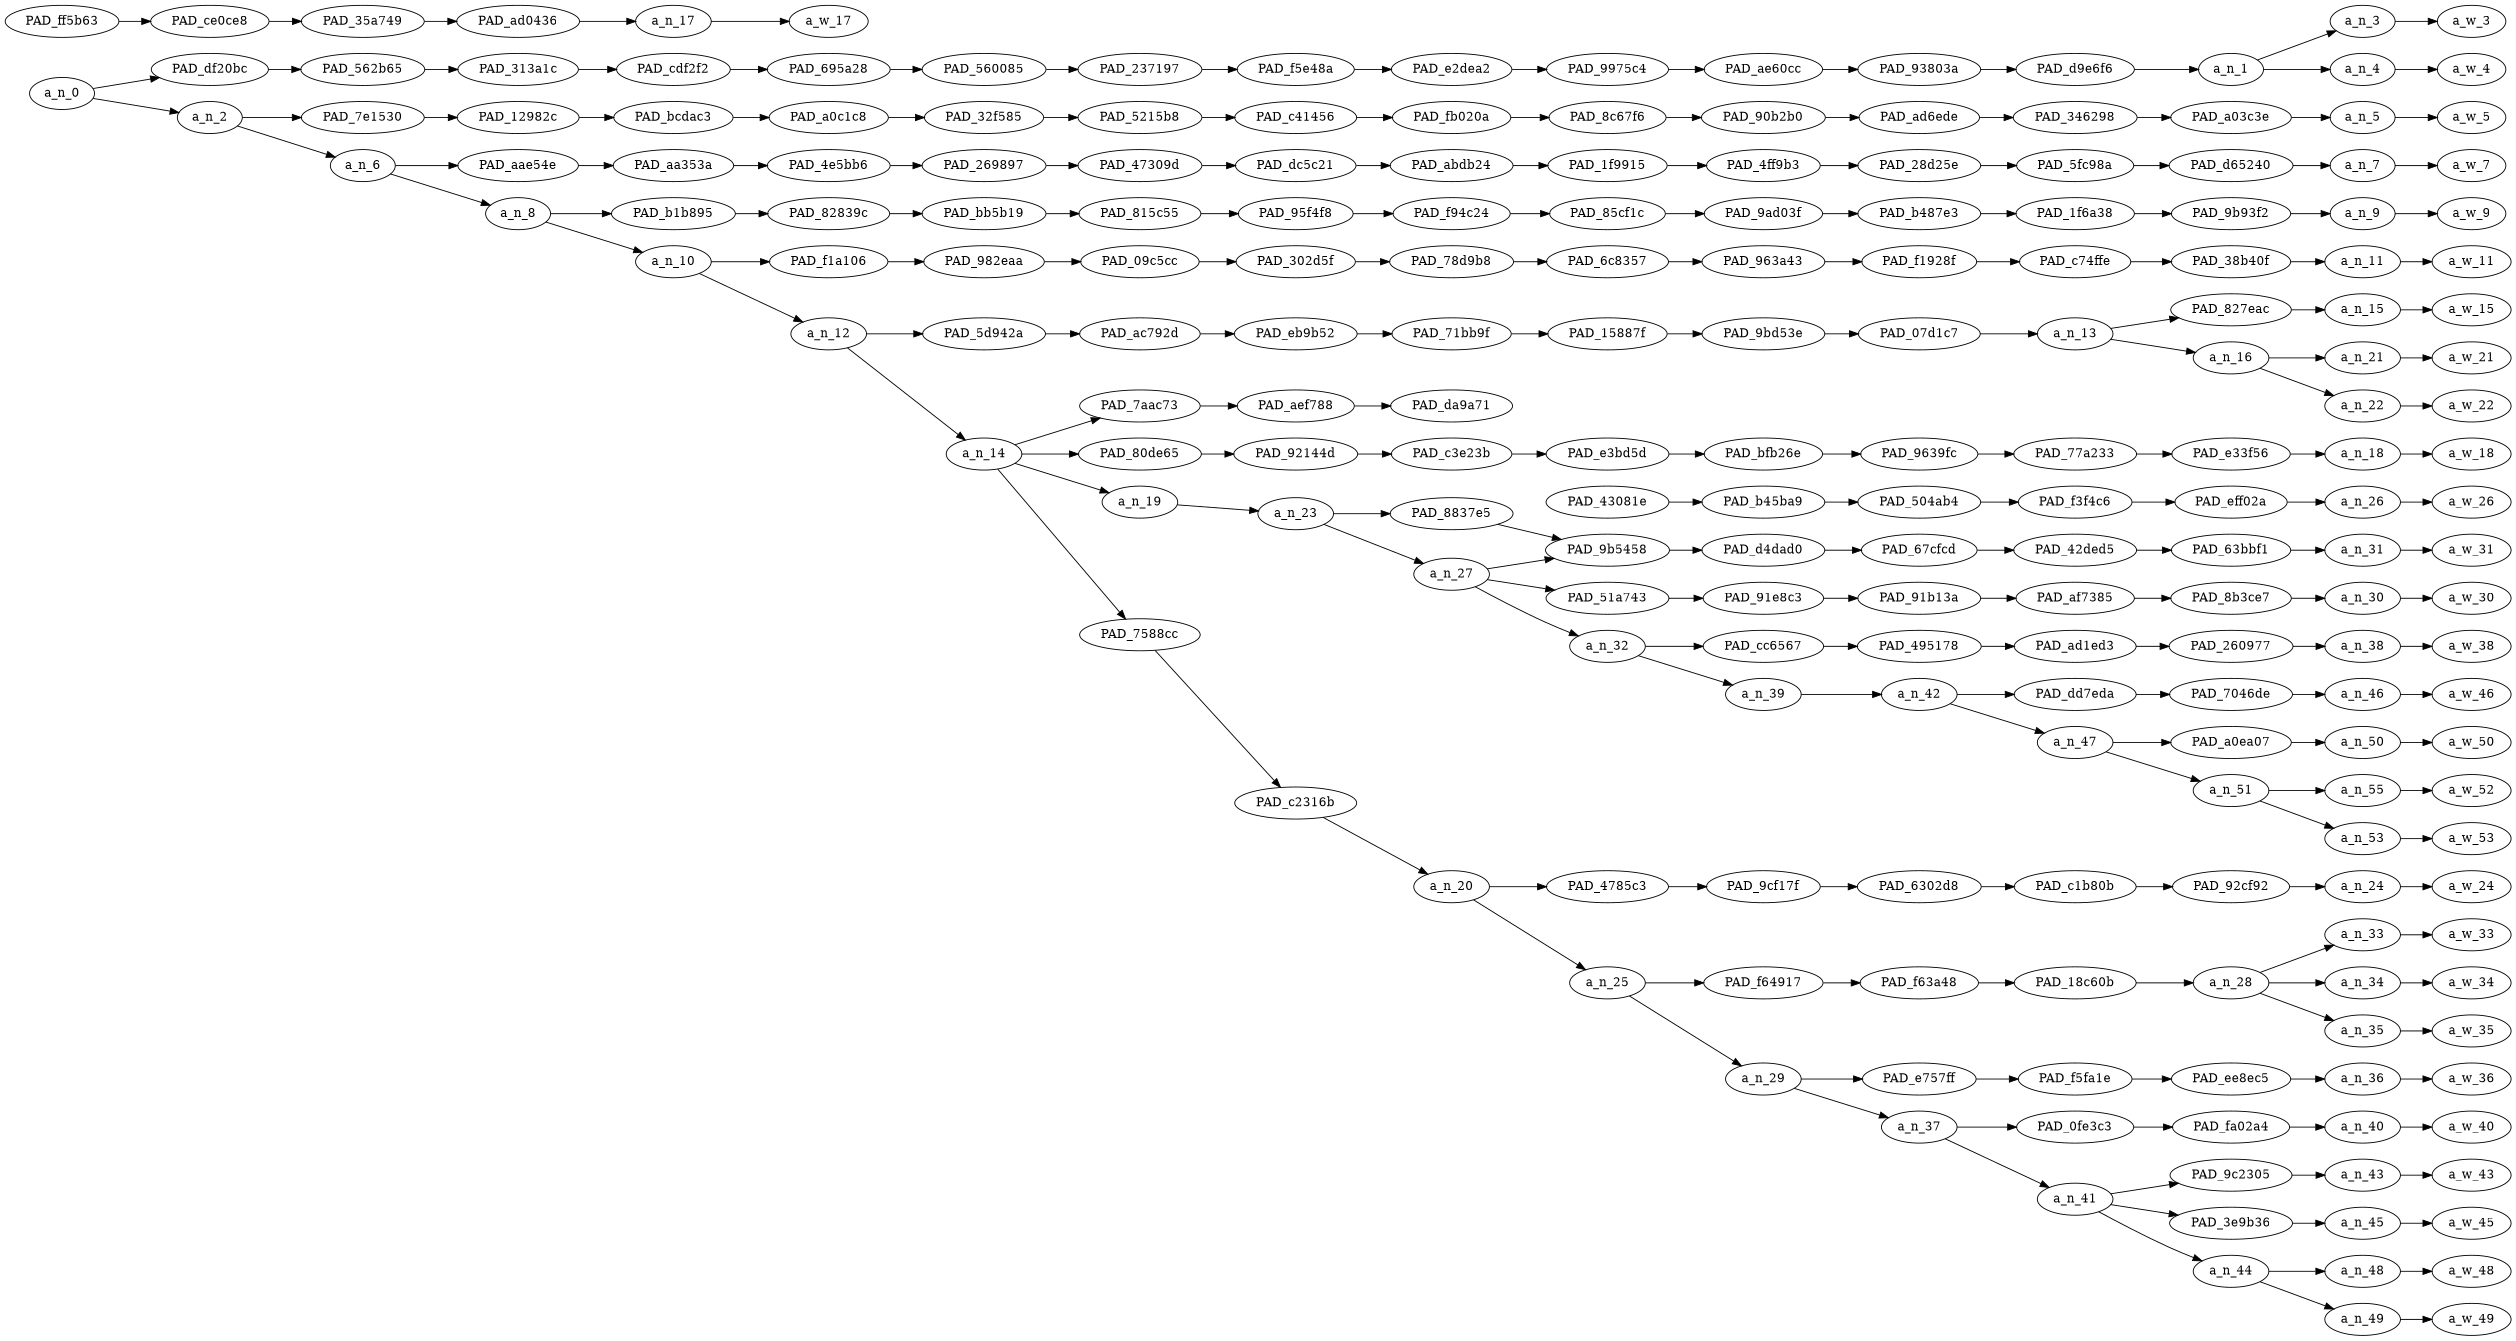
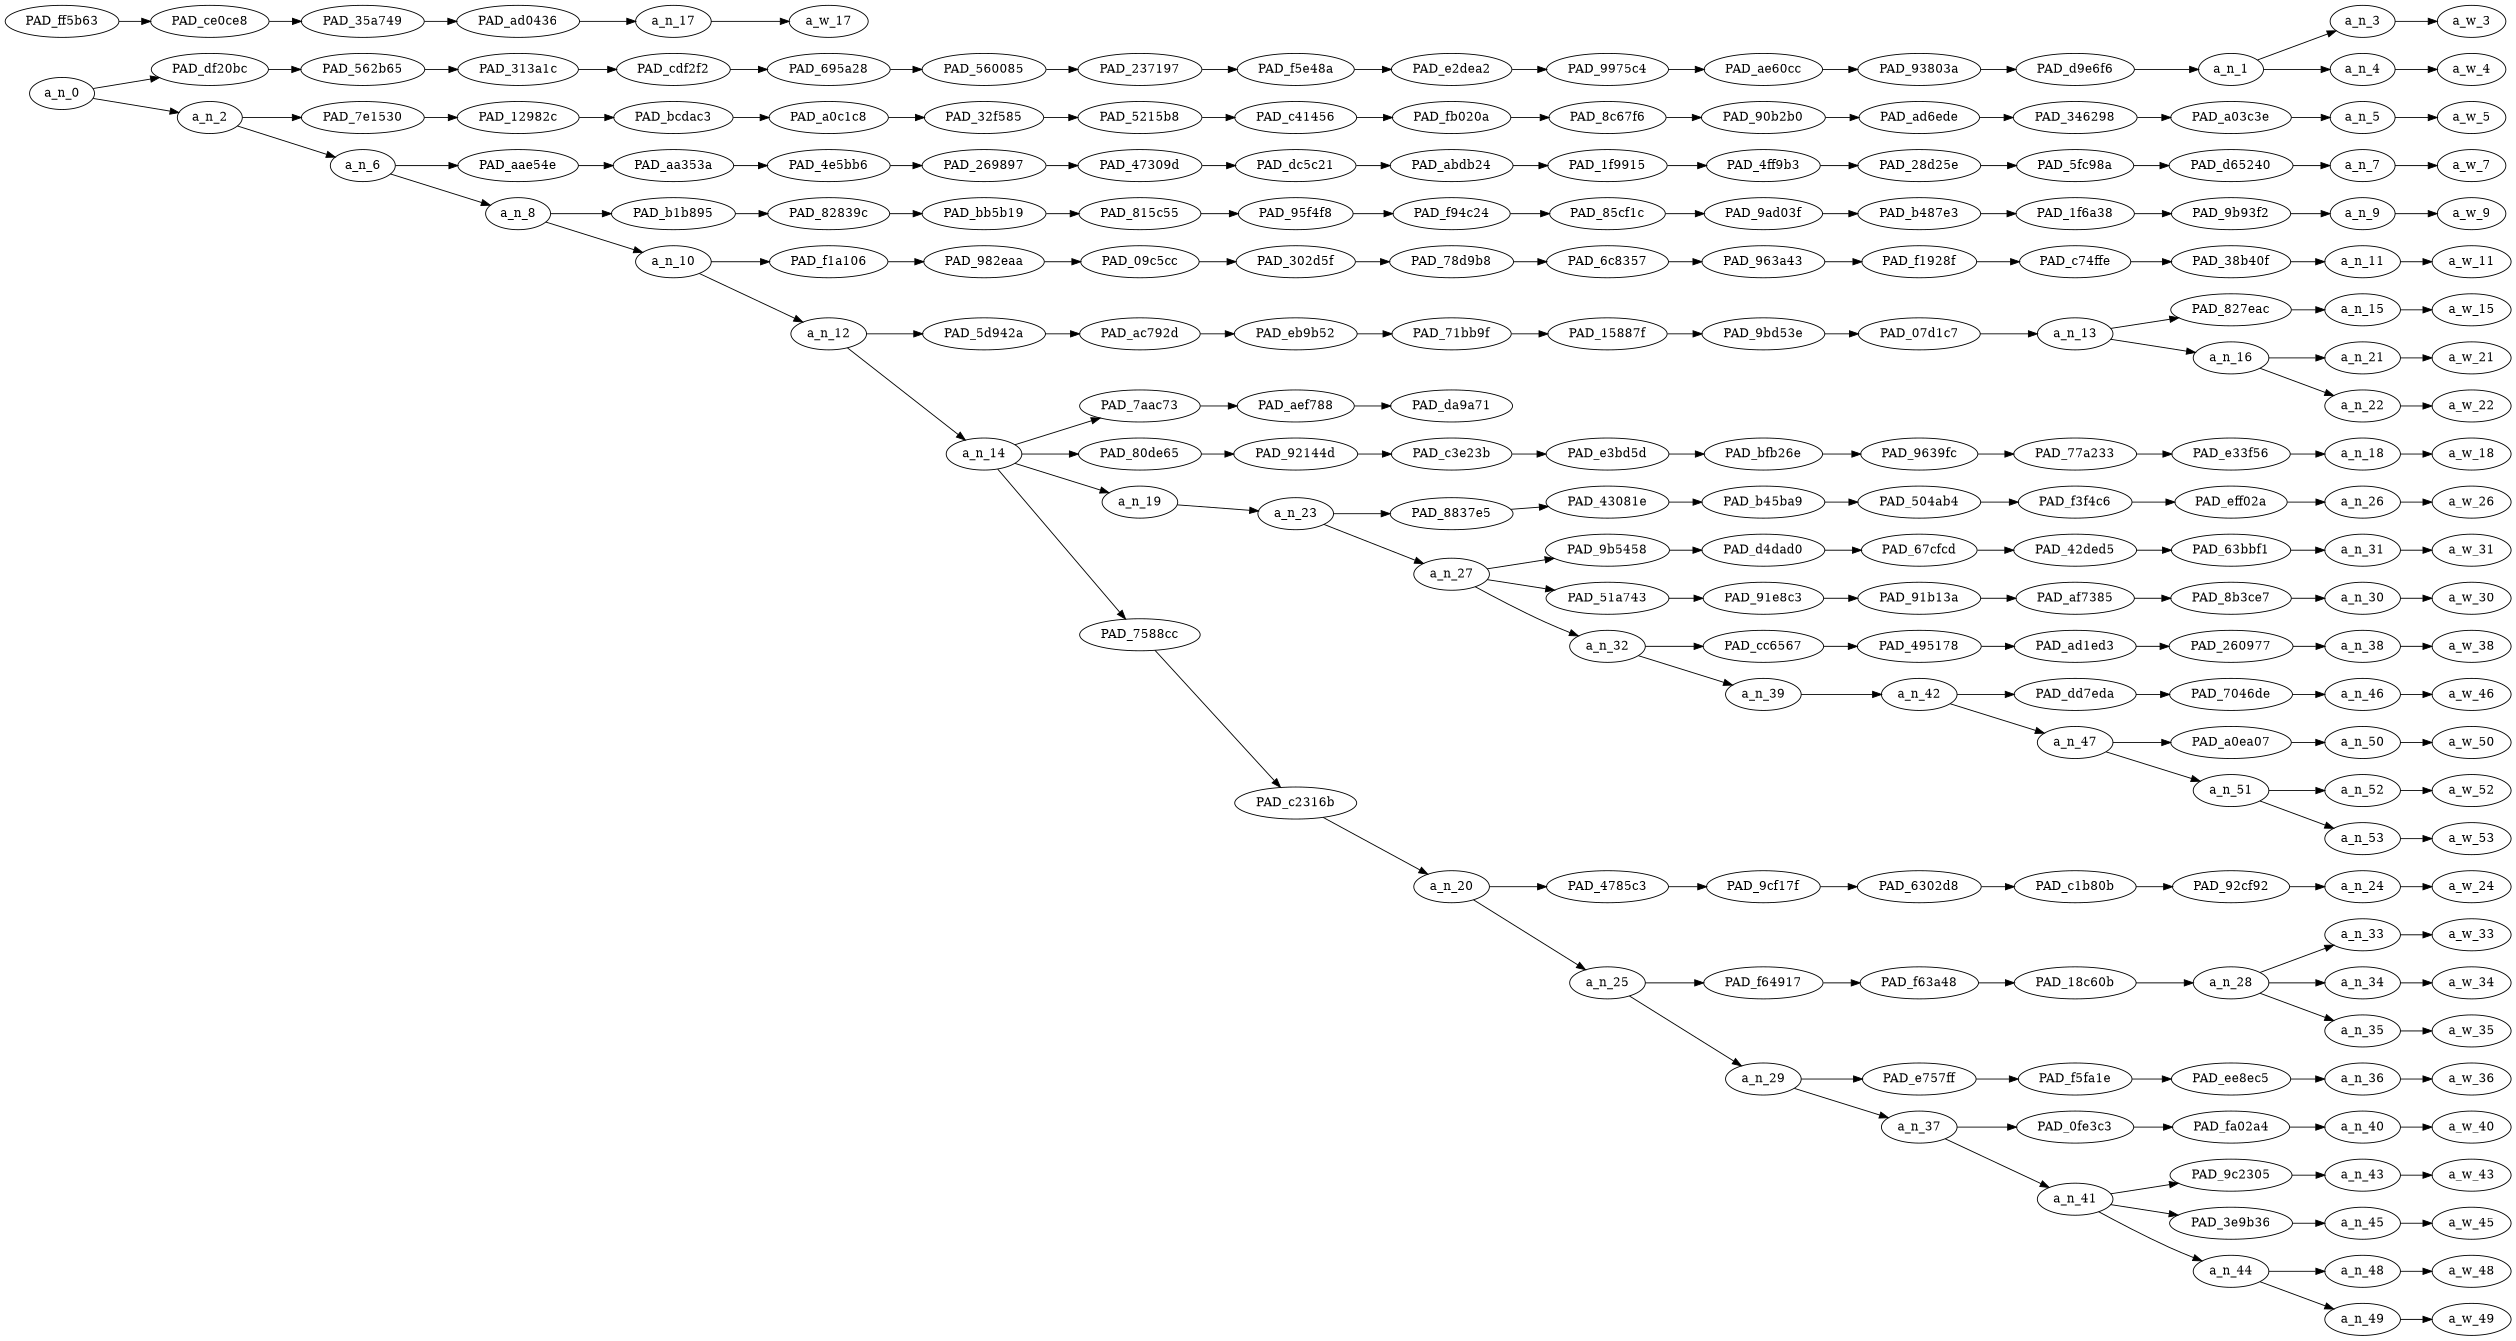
edge "PAD_8837e5" -> "PAD_9b5458": now "PAD_8837e5" -> "PAD_43081e"
node "a_n_55": label "a_n_55" -> "a_n_52"
